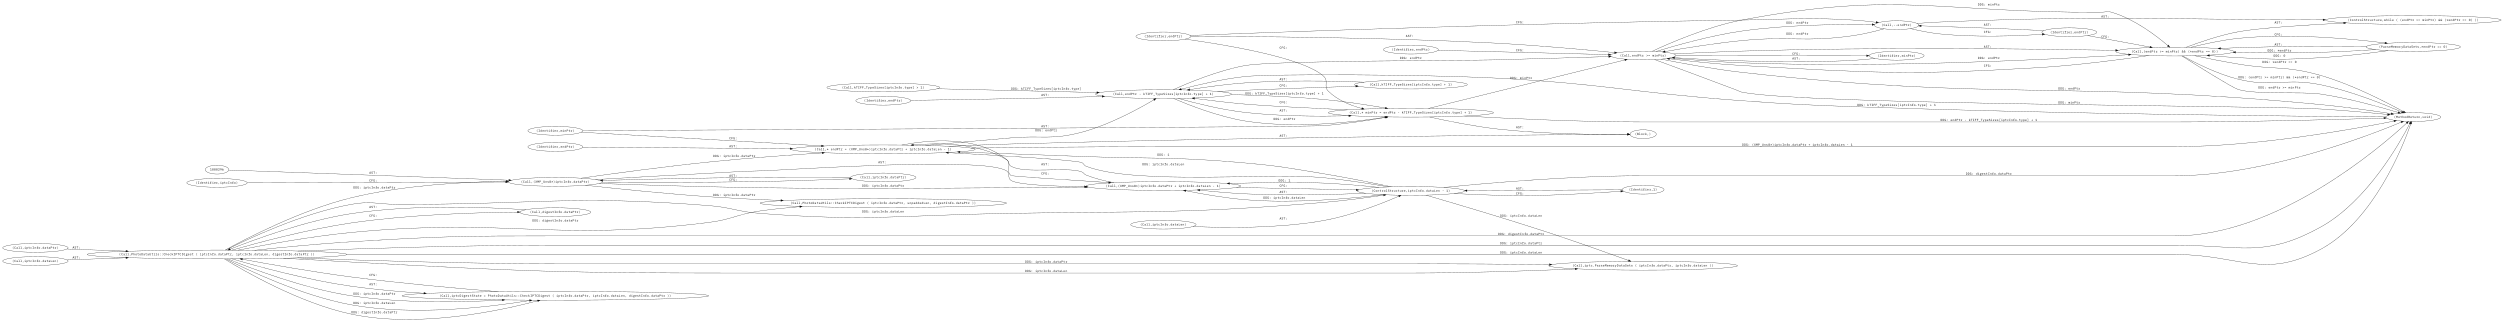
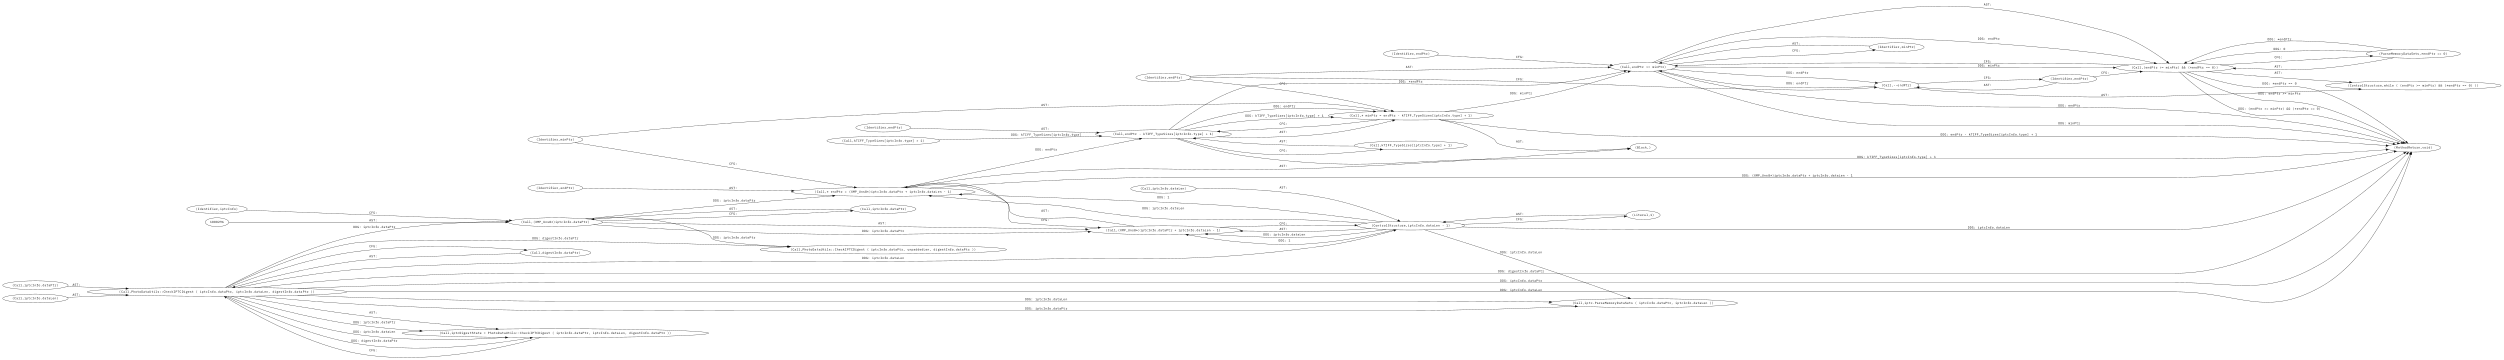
edge "(Call,endPtr - kTIFF_TypeSizes[iptcInfo.type] + 1)" -> "(Call,endPtr >= minPtr)": label "DDG: endPtr" -> "DDG: *endPtr"
edge "(MethodReturn,void)" -> "(Call,endPtr - kTIFF_TypeSizes[iptcInfo.type] + 1)": reversed
edge "(ControlStructure,iptcInfo.dataLen - 1)" -> "(MethodReturn,void)": label "DDG: digestInfo.dataPtr" -> "DDG: iptcInfo.dataLen"
node "(Identifier,1)": label "(Identifier,1)" -> "(Literal,1)"
